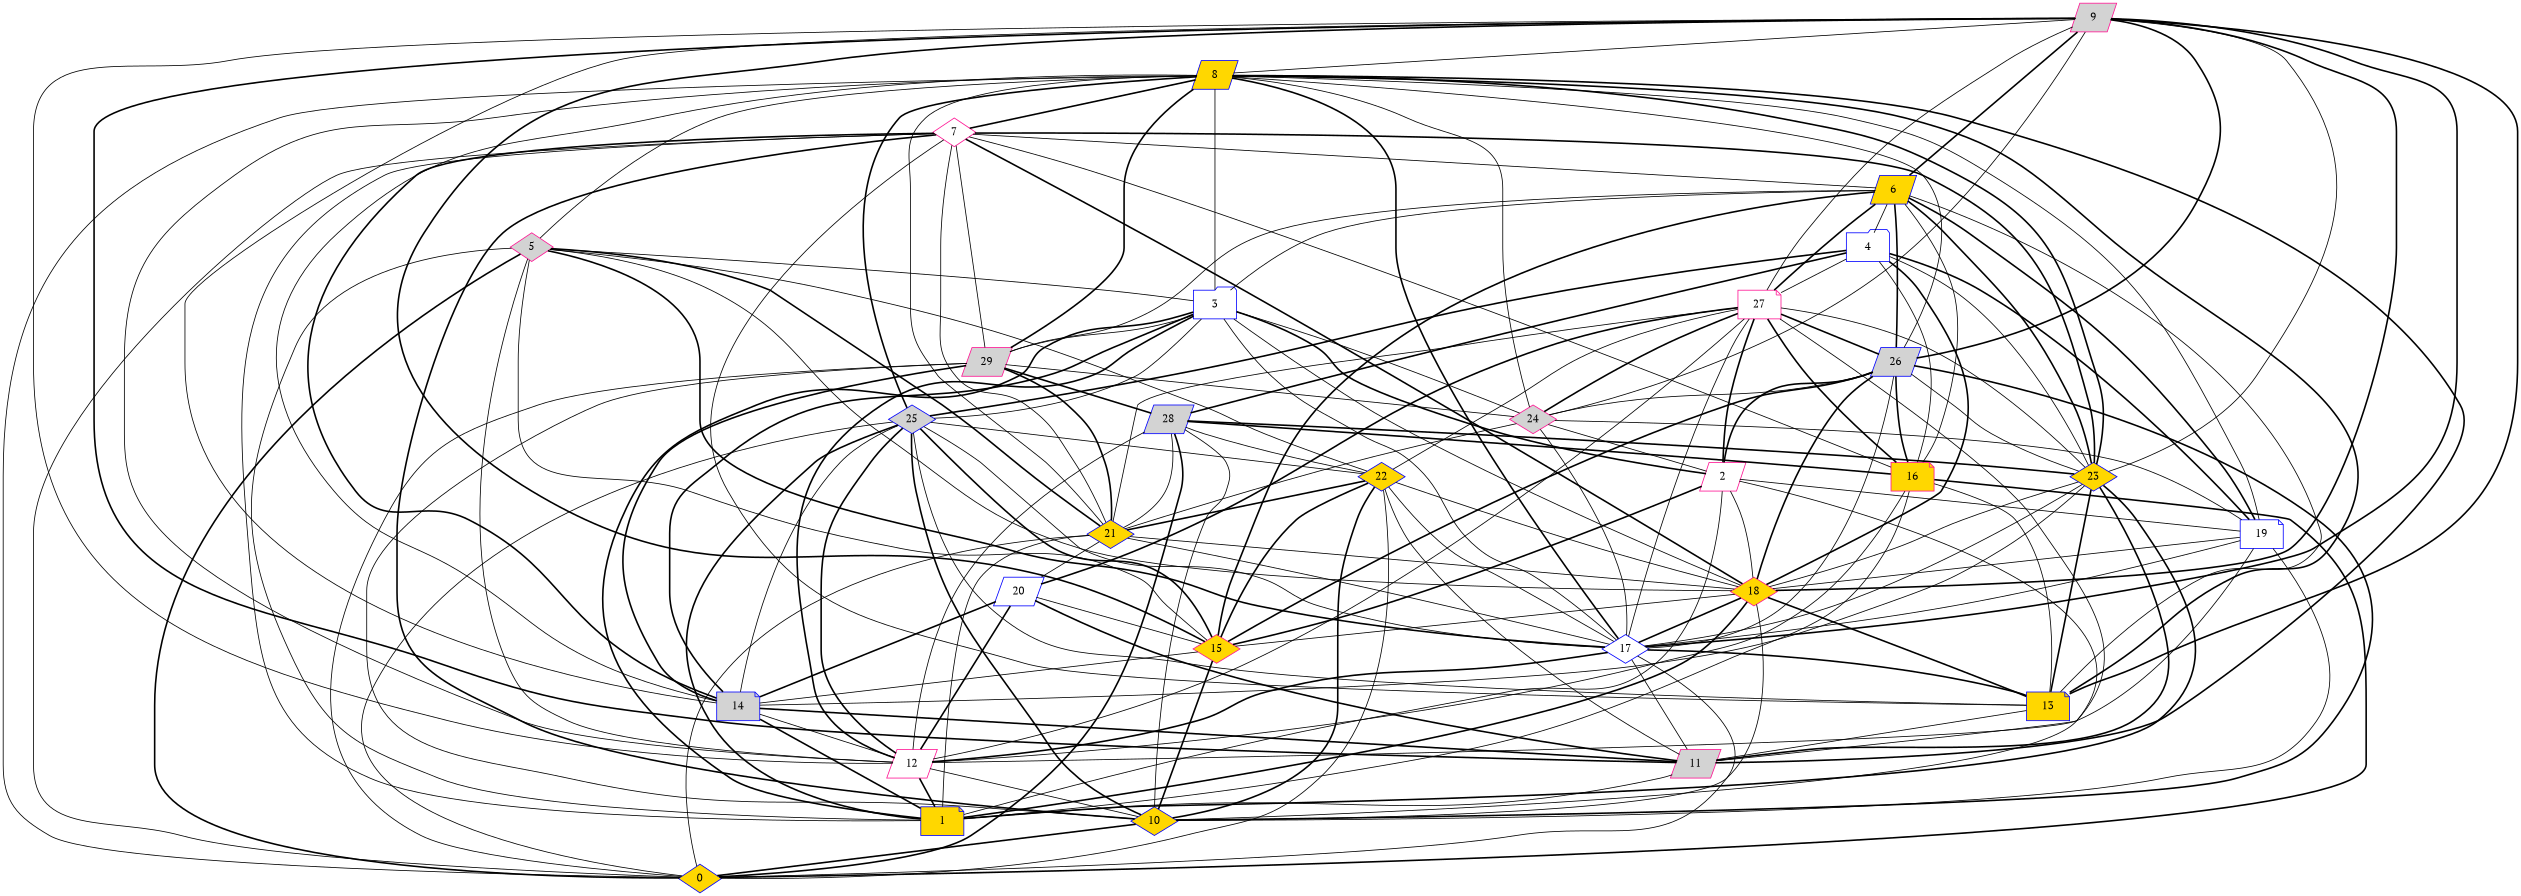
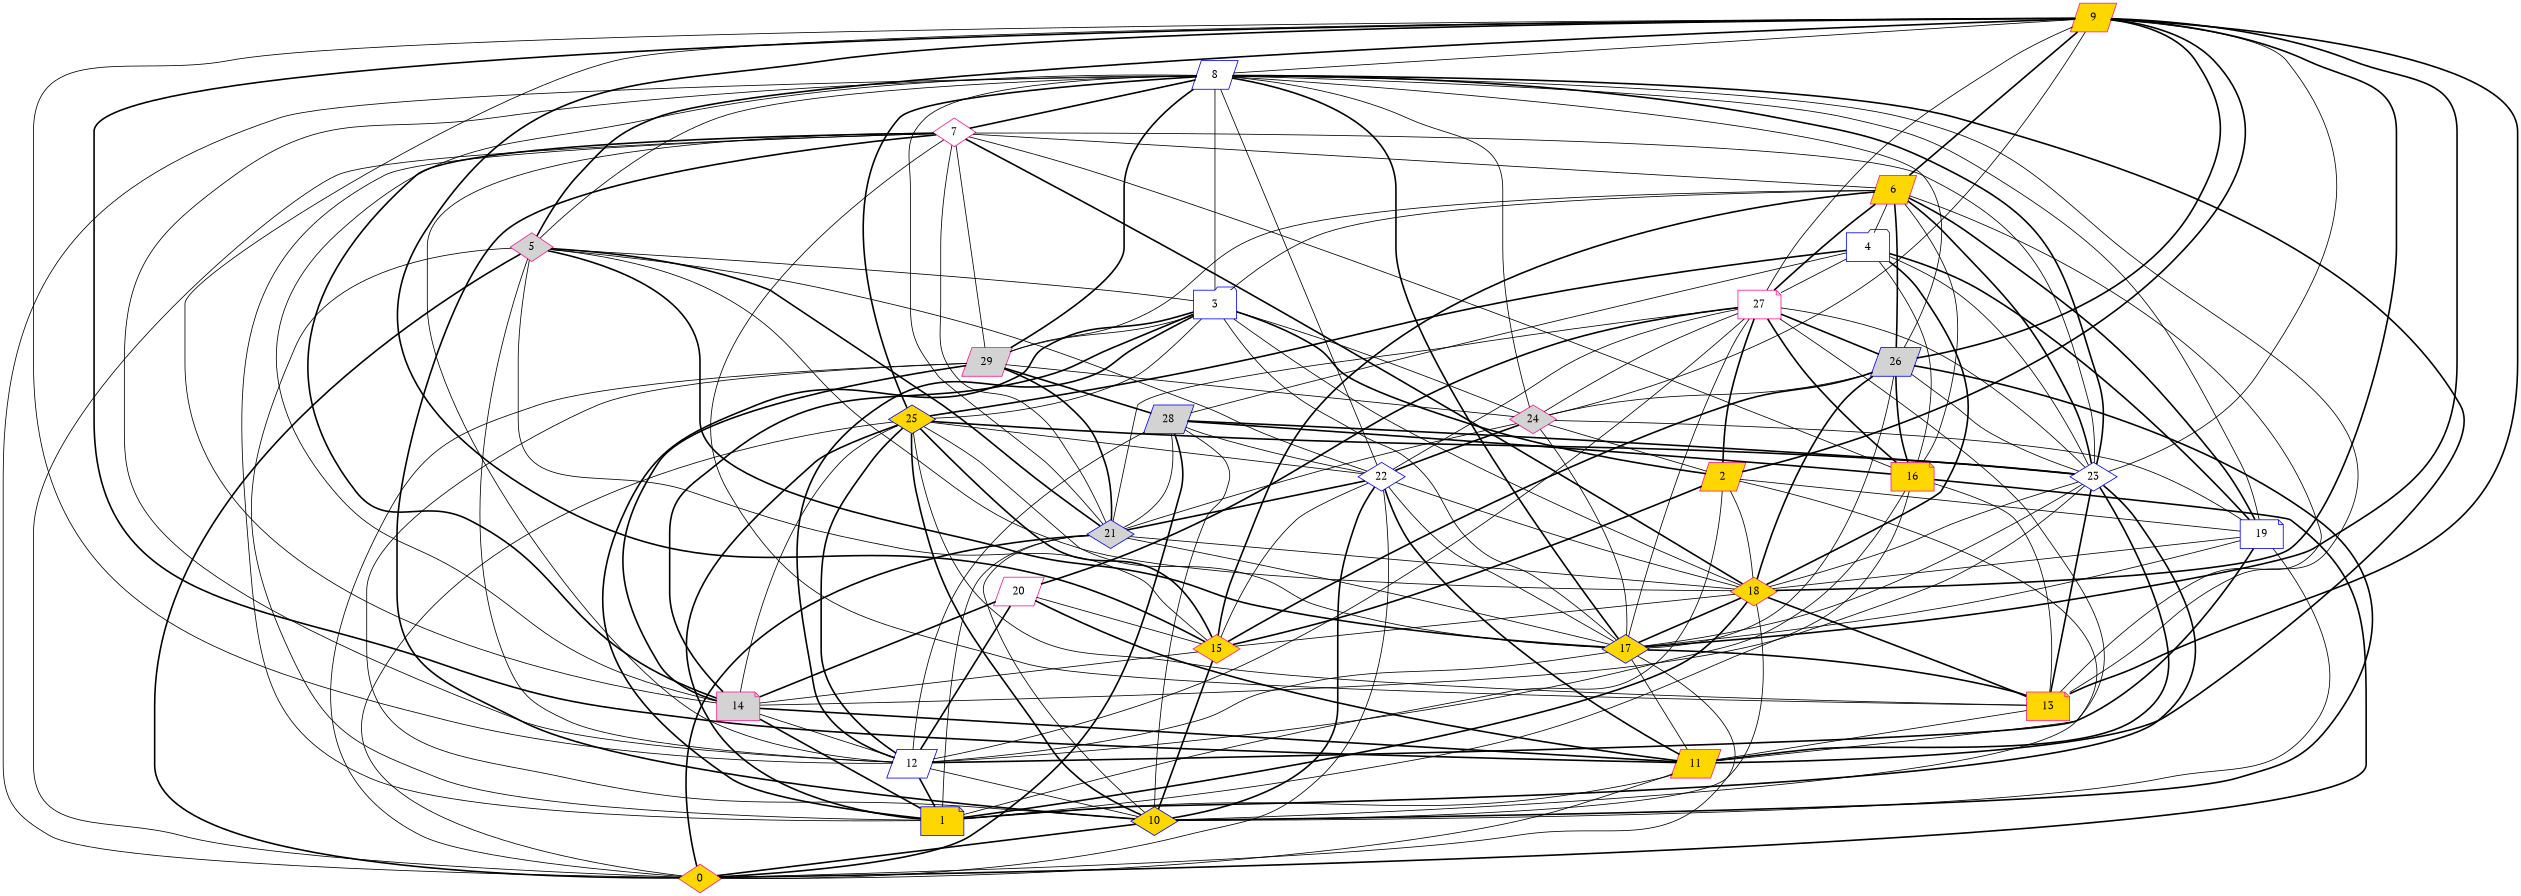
node "9": fillcolor lightgrey -> gold
edge "9" -- "5": added
node "8": fillcolor gold -> white
edge "7" -- "23": style bold -> solid
edge "8" -- "13": style bold -> solid
node "6": color blue -> deeppink
edge "8" -- "22": added
edge "7" -- "12": added
edge "4" -- "28": style bold -> solid
edge "27" -- "24": style bold -> solid
edge "26" -- "2": now "9" -- "2"
node "25": fillcolor lightgrey -> gold
edge "25" -- "23": added
edge "24" -- "22": added
node "22": fillcolor gold -> white
node "2": fillcolor white -> gold
node "23": fillcolor gold -> white
node "21": fillcolor gold -> lightgrey
edge "22" -- "15": style bold -> solid
edge "21" -- "20": now "21" -- "10"
node "20": color blue -> deeppink
edge "21" -- "0": style solid -> bold
edge "22" -- "11": style solid -> bold
node "17": fillcolor white -> gold
edge "17" -- "12": style bold -> solid
node "14": color blue -> deeppink
node "13": color blue -> deeppink
edge "19" -- "12": style solid -> bold
node "12": color deeppink -> blue
node "11": fillcolor lightgrey -> gold
edge "11" -- "0": added
node "0": color blue -> deeppink
